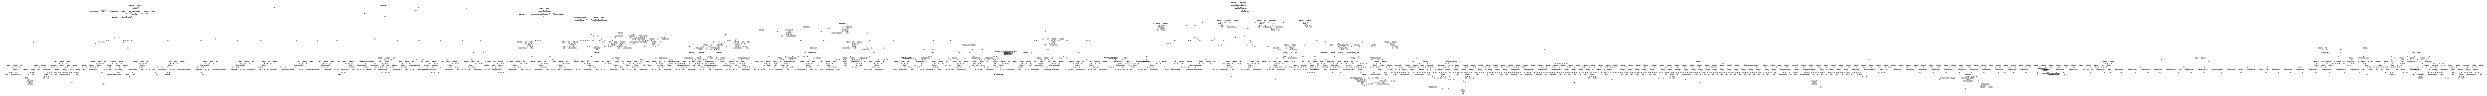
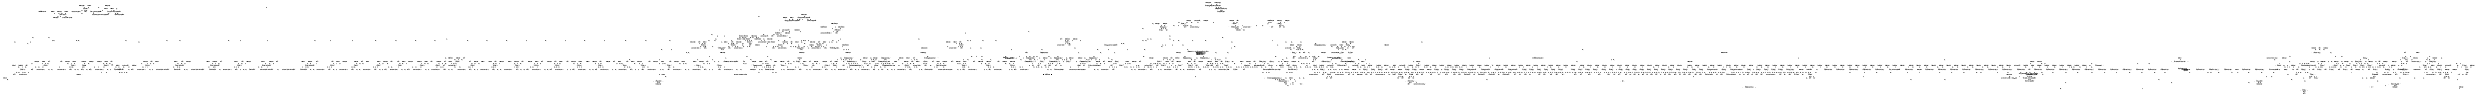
node "(ControlStructure,if (ndo->ndo_vflag <= 1))": removed
